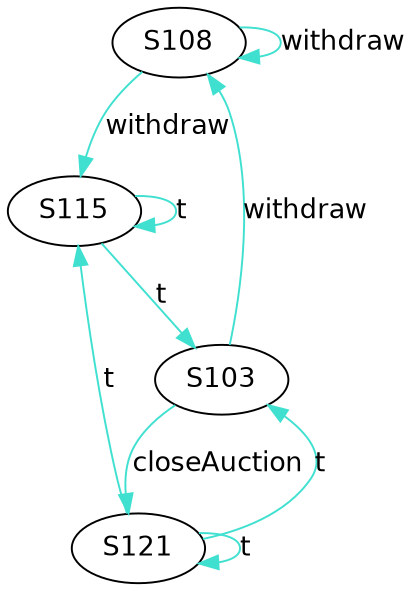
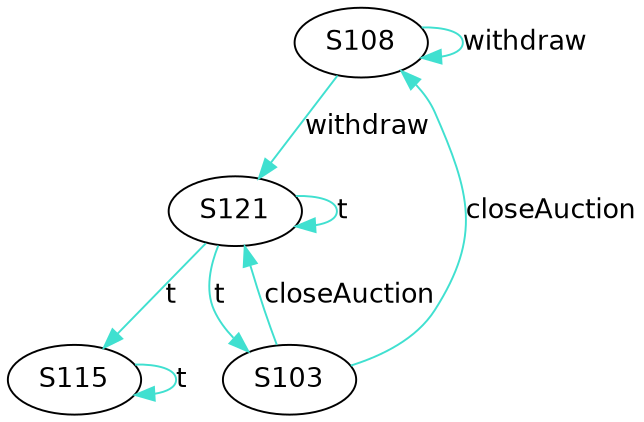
edge "S108" -> "S115": now "S108" -> "S121"
edge "S103" -> "S108": label "withdraw" -> "closeAuction"
edge "S115" -> "S103": removed, label "t"
